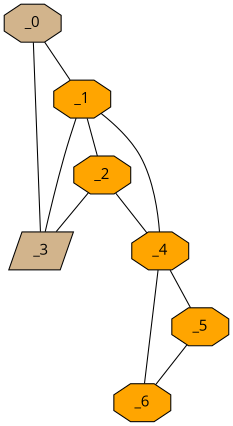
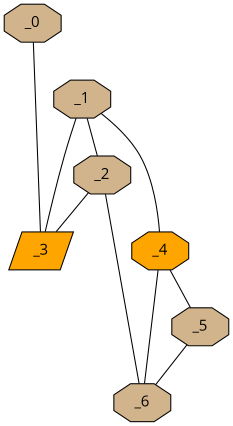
edge "_0" -- "_1": removed
node "_1": fillcolor orange -> tan
node "_2": fillcolor orange -> tan
edge "_2" -- "_4": now "_2" -- "_6"
node "_3": fillcolor tan -> orange
node "_5": fillcolor orange -> tan
node "_6": fillcolor orange -> tan
